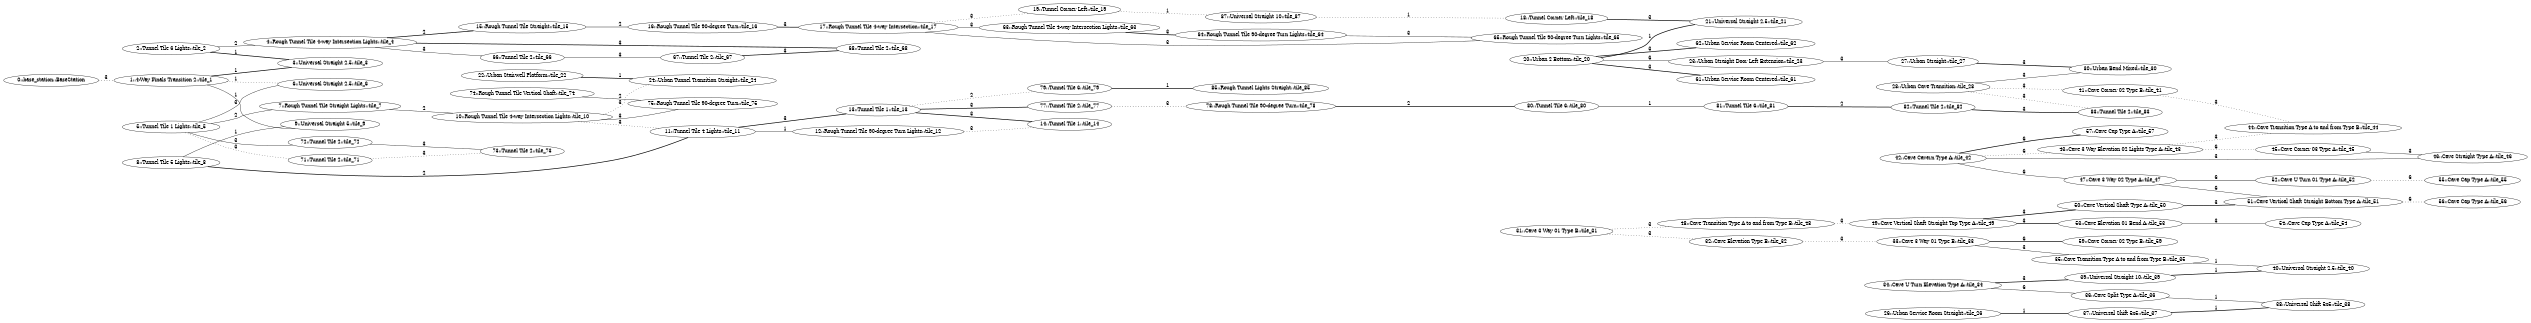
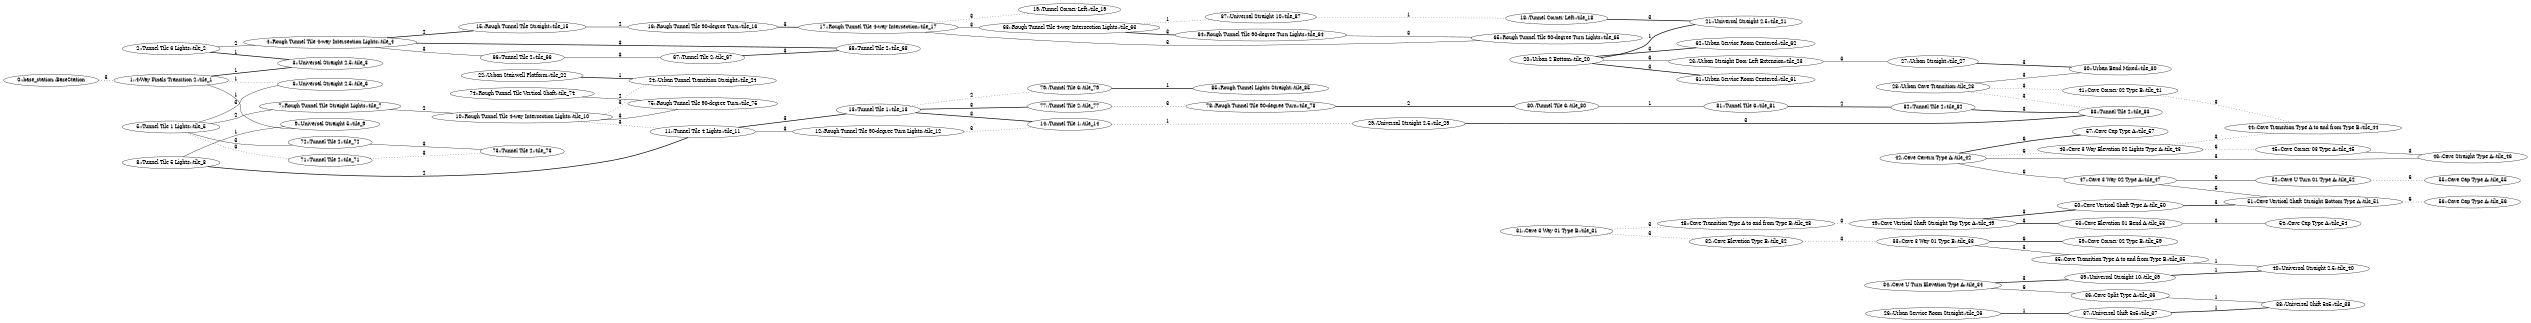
edge "19::Tunnel Corner Left::tile_19" -- "87::Universal Straight 10::tile_87": now "63::Rough Tunnel Tile 4-way Intersection Lights::tile_63" -- "87::Universal Straight 10::tile_87"
node "29::Universal Straight 2.5::tile_29": added
edge "11::Tunnel Tile 4 Lights::tile_11" -- "12::Rough Tunnel Tile 90-degree Turn Lights::tile_12": label "1" -> "3"
